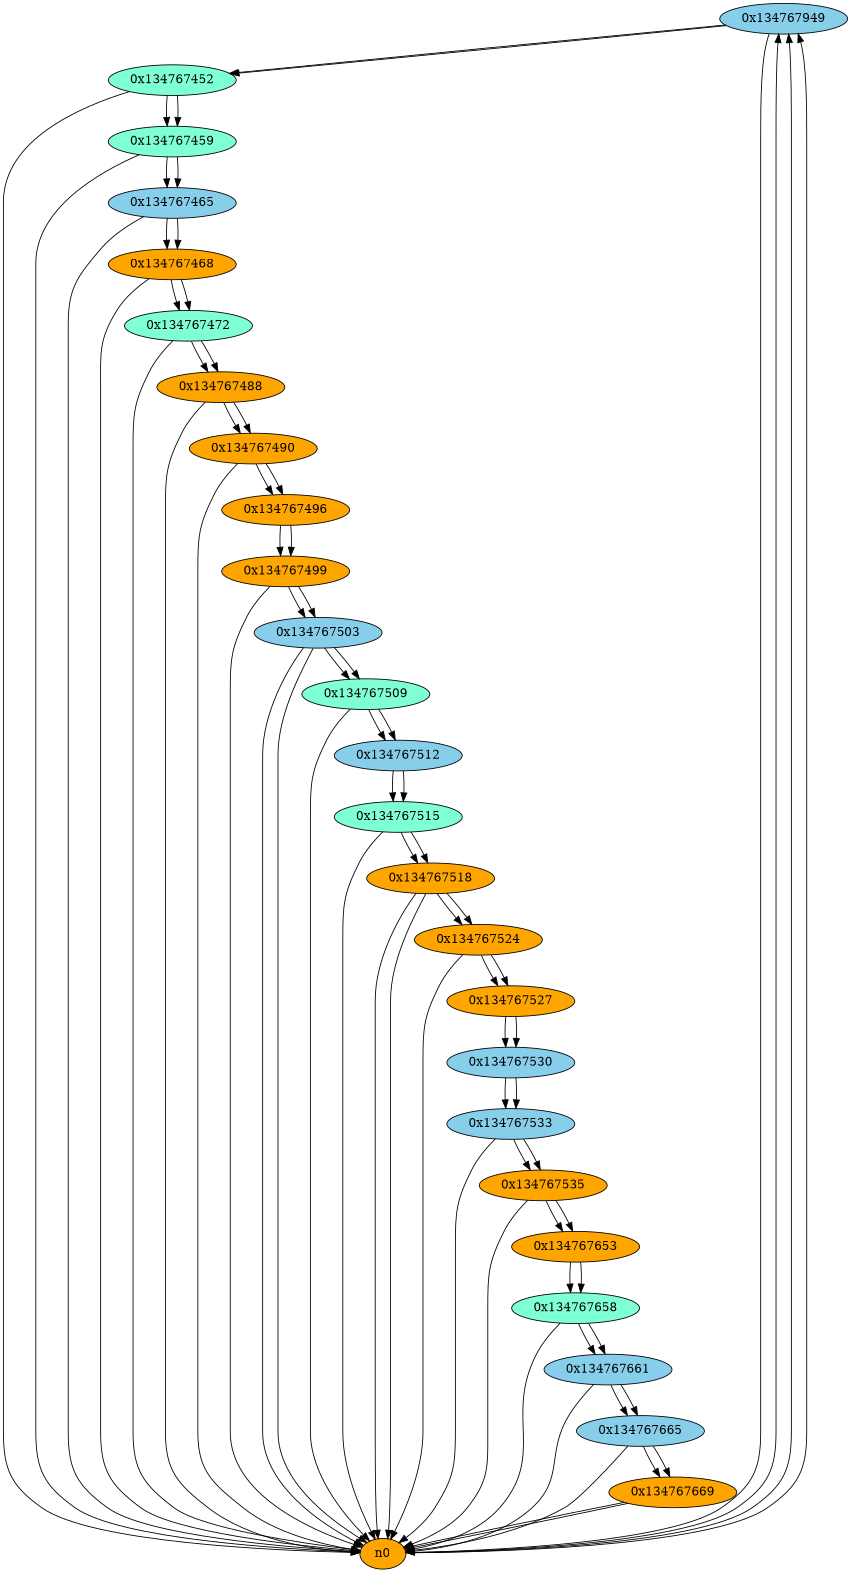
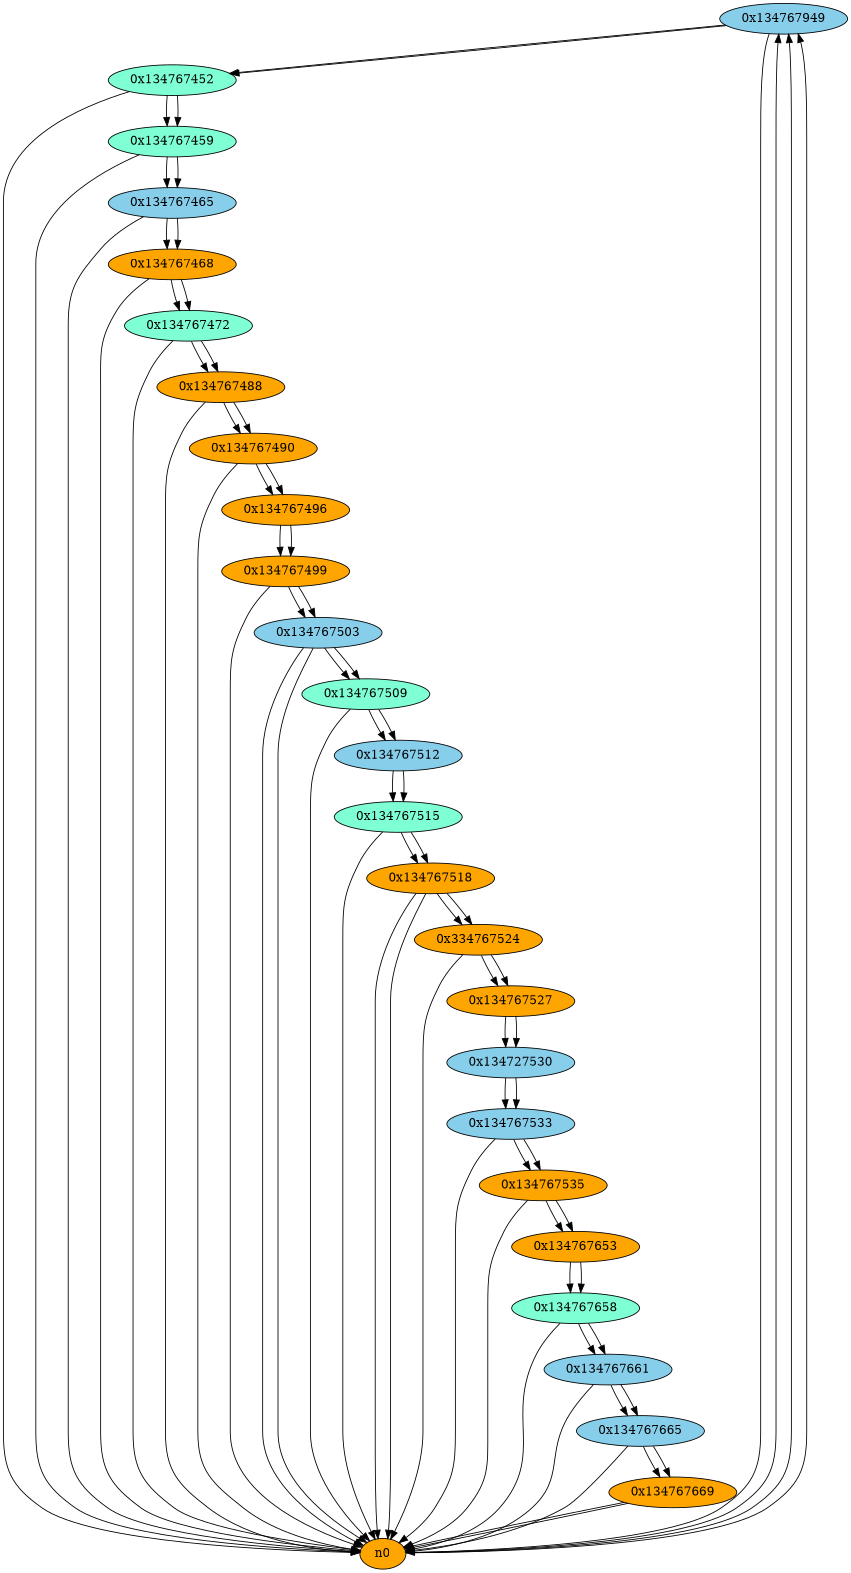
node "0x134767524": label "0x134767524" -> "0x334767524"
node "0x134767530": label "0x134767530" -> "0x134727530"
